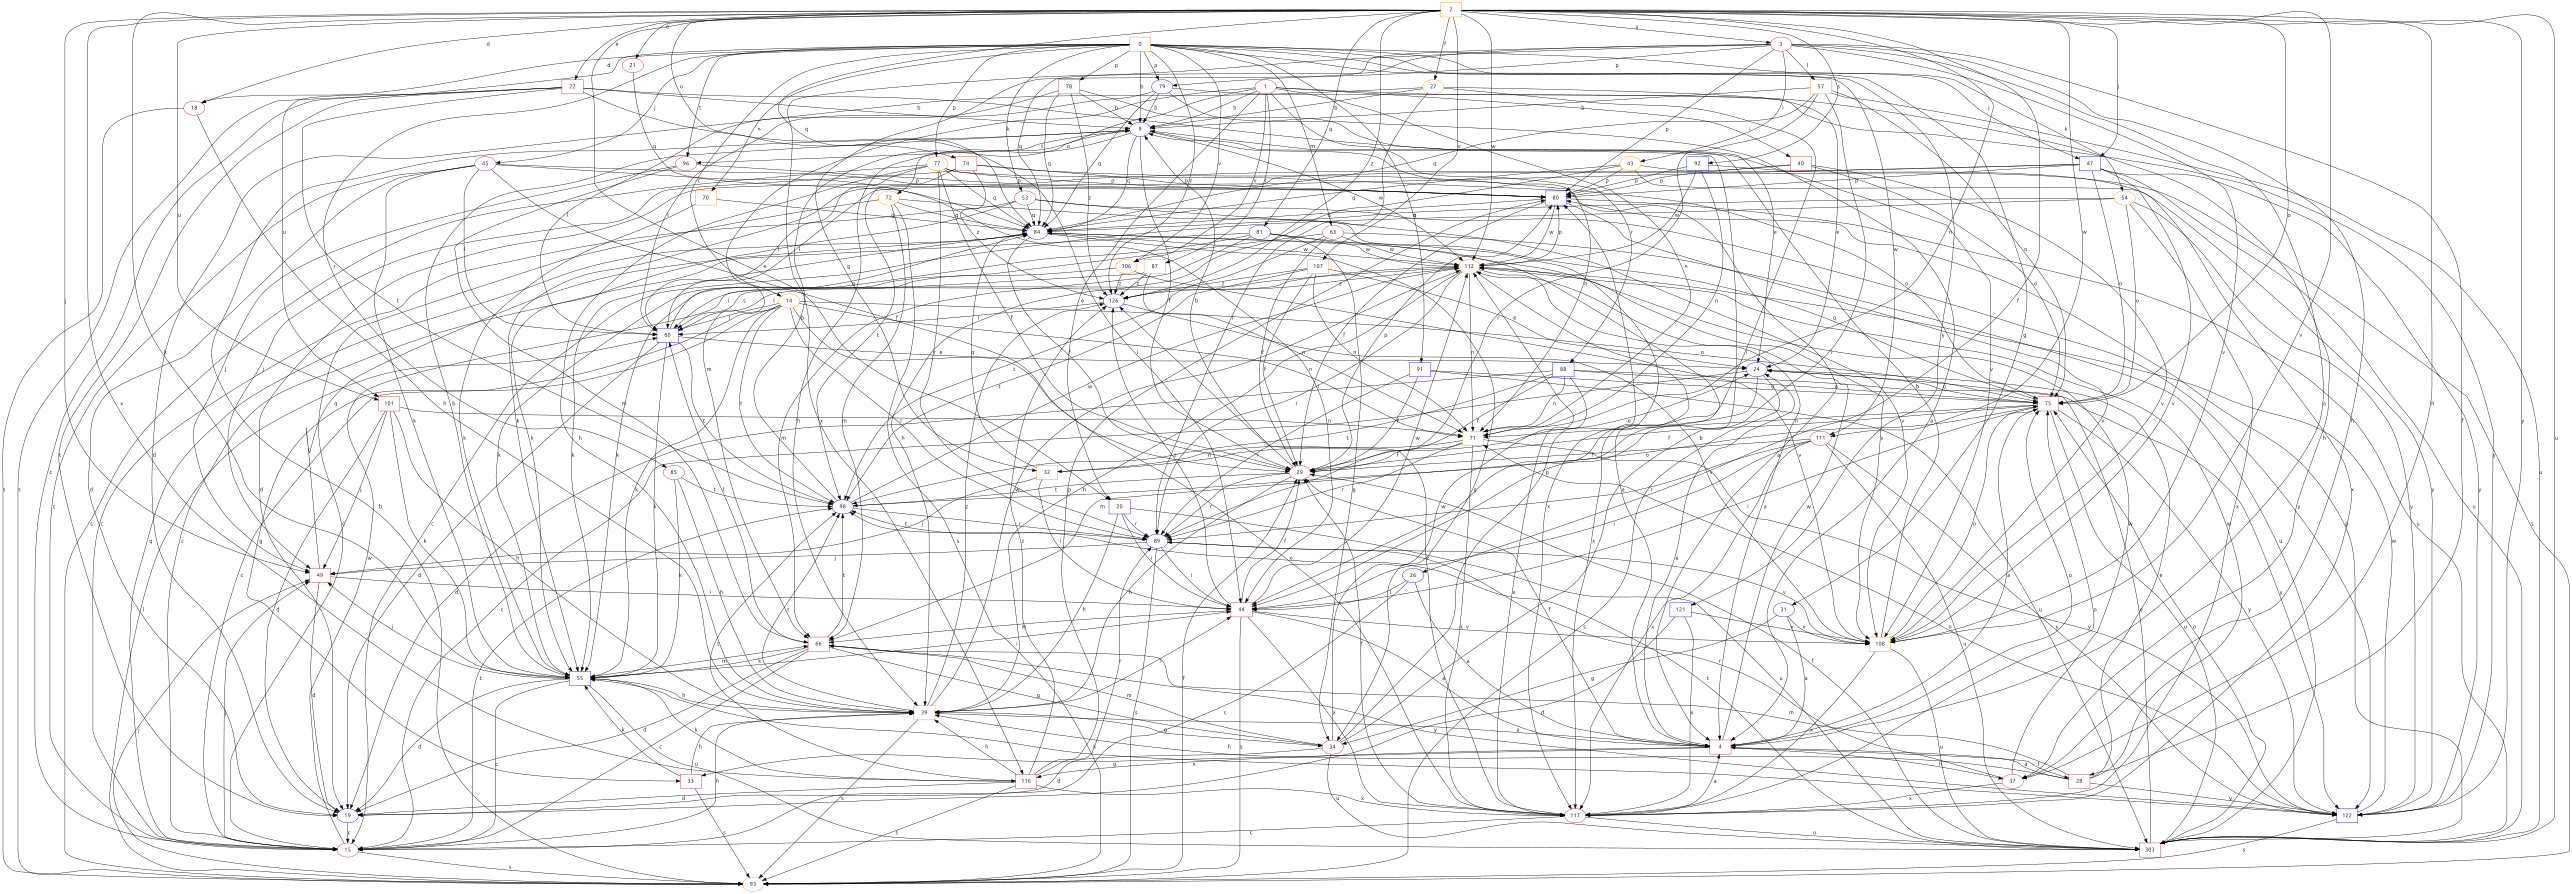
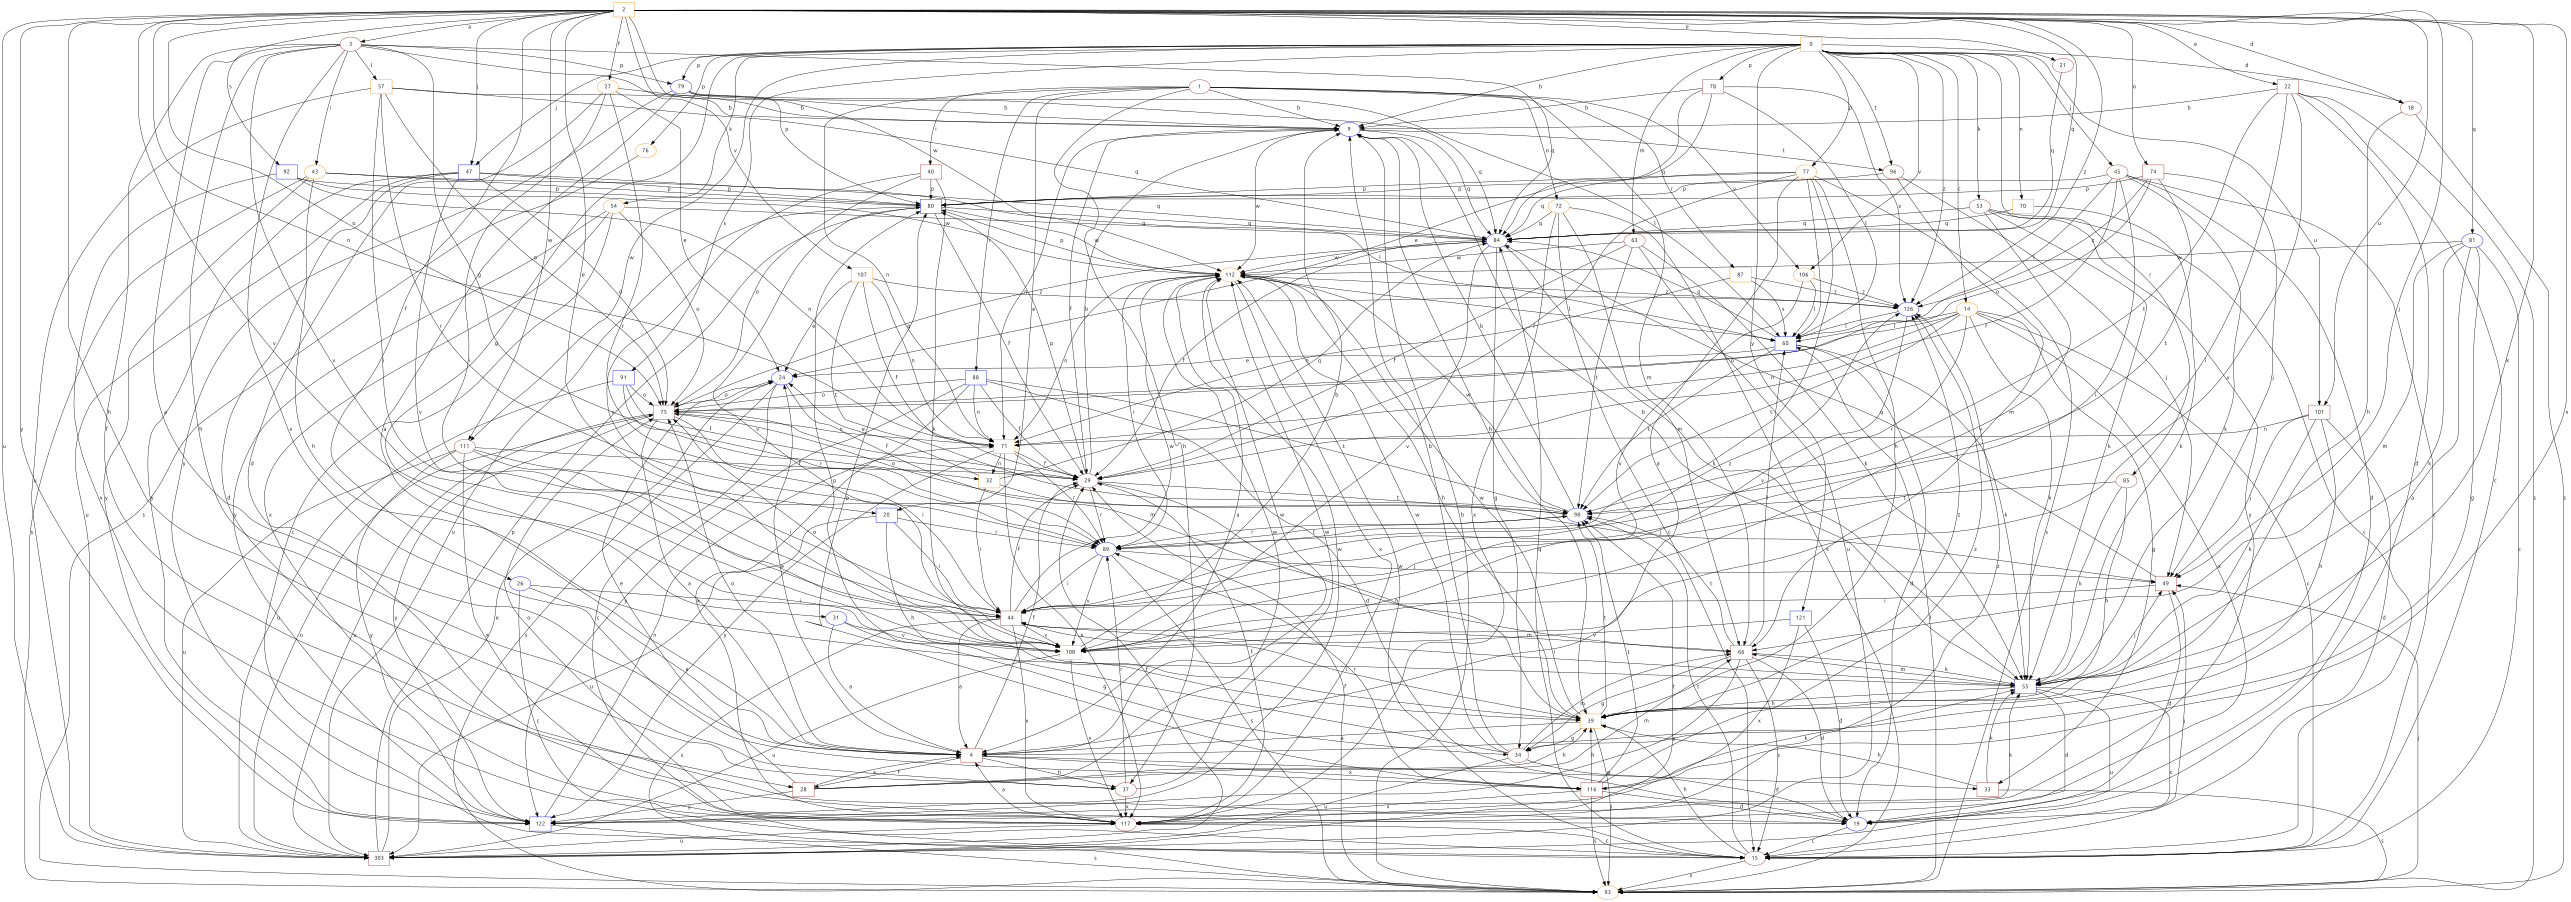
node "76": added
edge "22" -> "19": label "t" -> "d"
